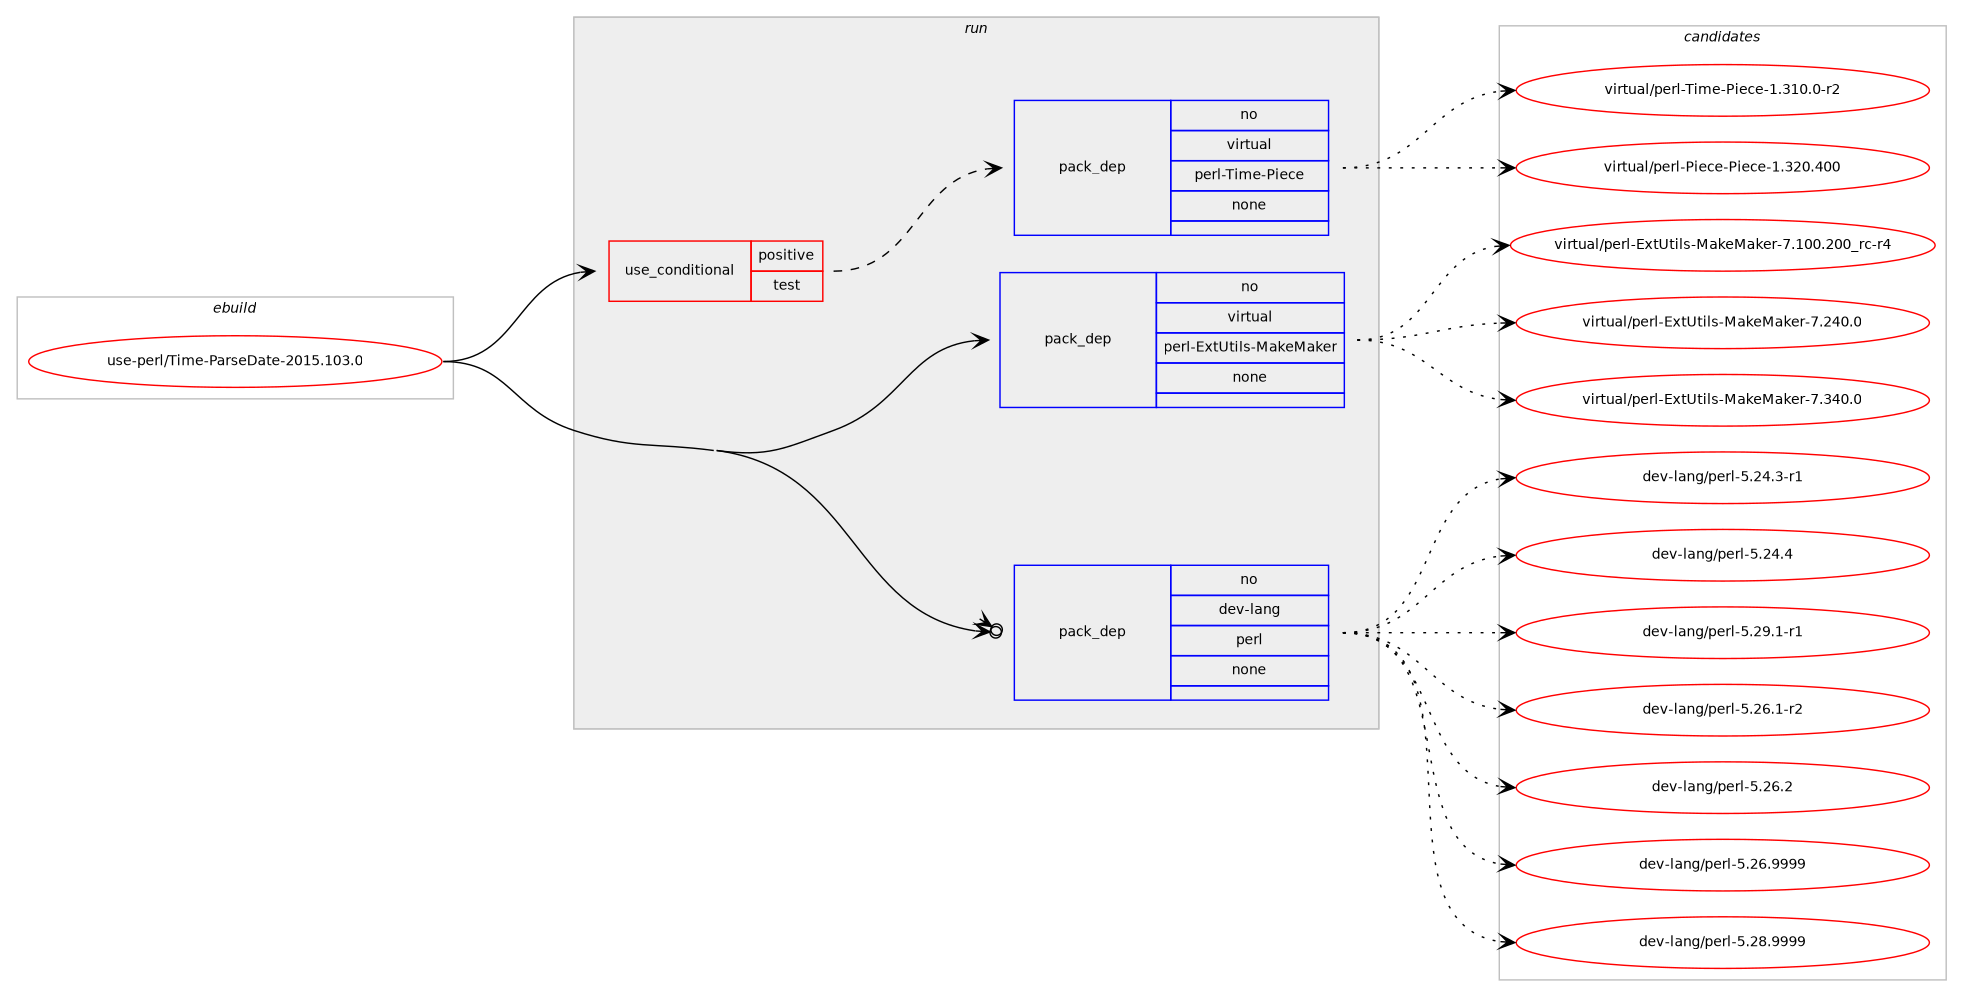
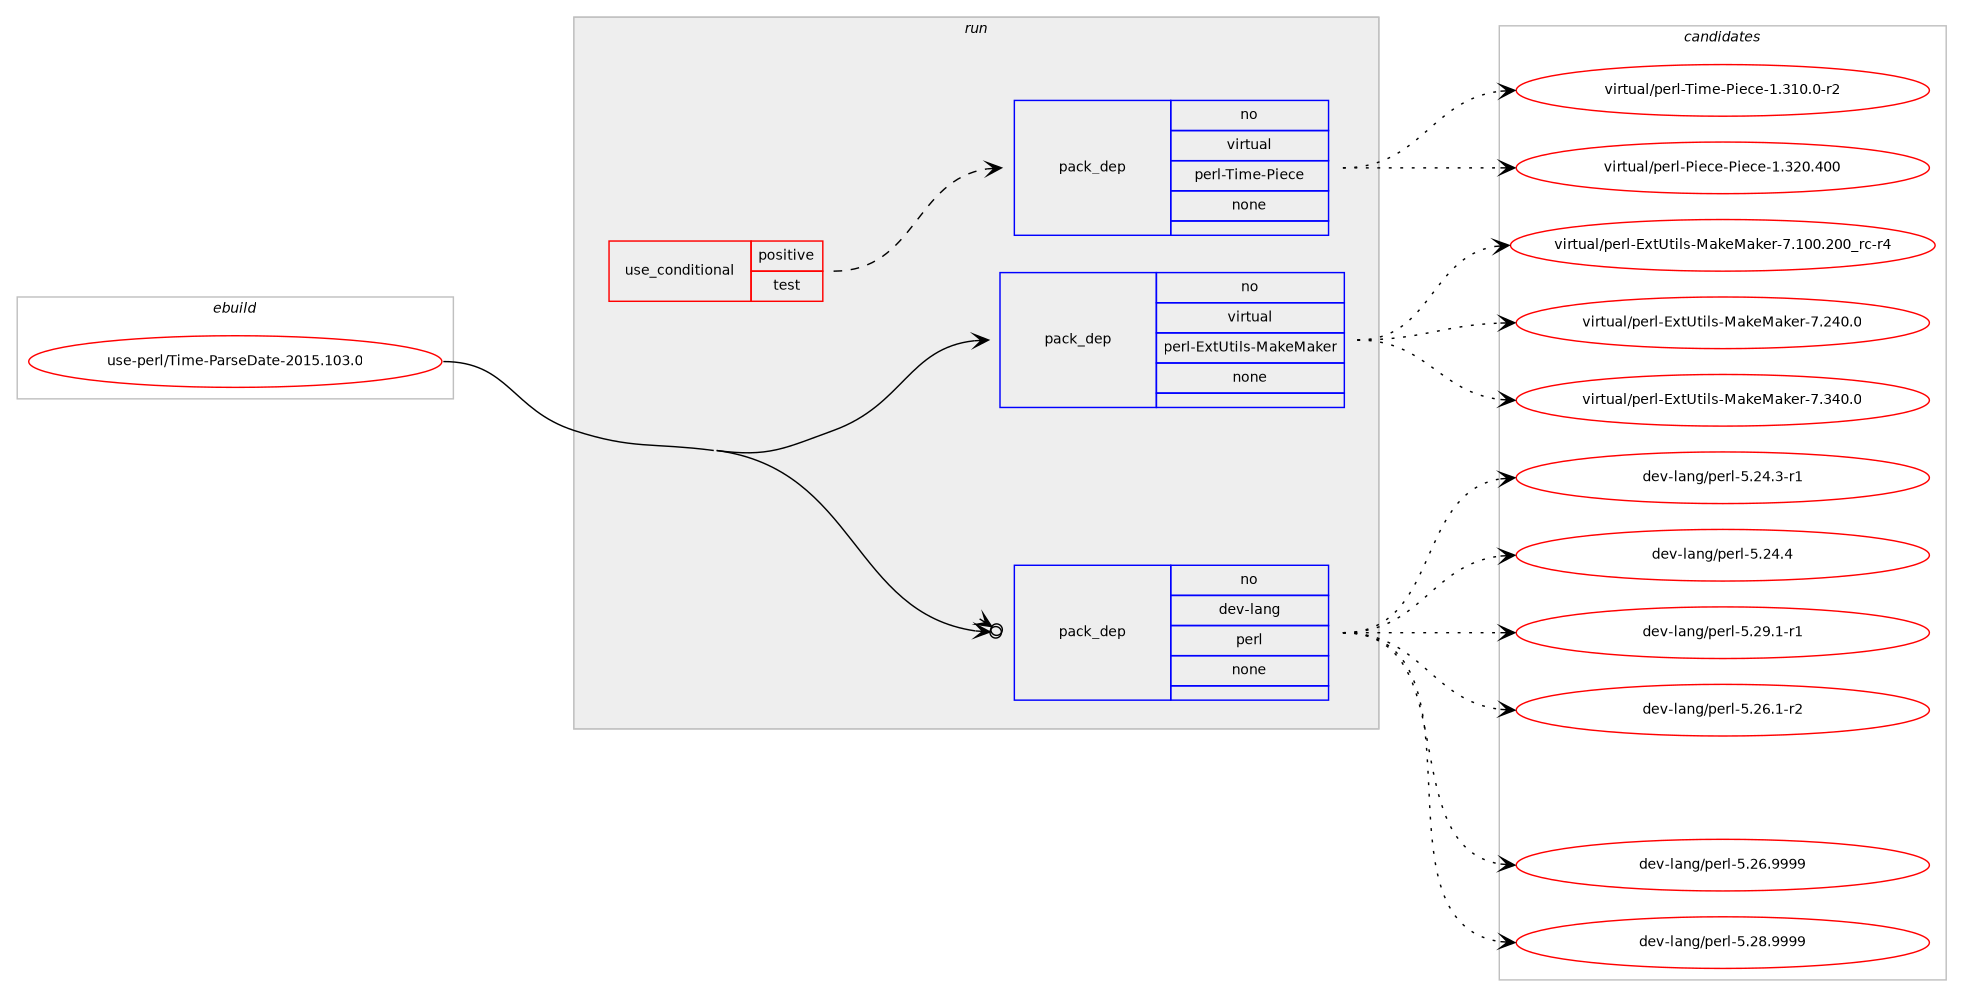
edge "use-perl/Time-ParseDate-2015.103.0" -> "use_conditional": removed
node "dev-lang/perl-5.26.2": removed
